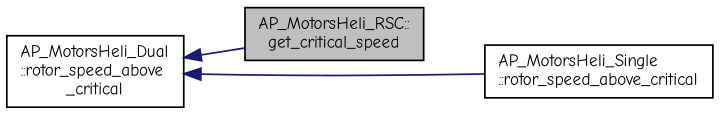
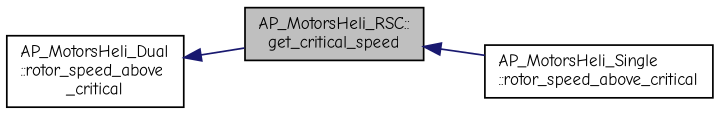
edge "AP_MotorsHeli_Single ::rotor_speed_above_critical" -> "AP_MotorsHeli_Dual ::rotor_speed_above _critical": now "AP_MotorsHeli_Single ::rotor_speed_above_critical" -> "AP_MotorsHeli_RSC:: get_critical_speed"
